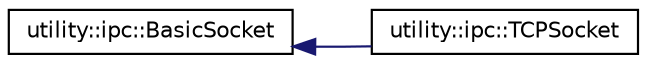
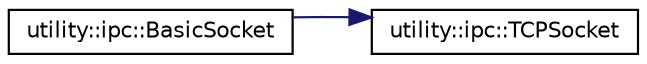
edge "utility::ipc::TCPSocket" -> "utility::ipc::BasicSocket": reversed
